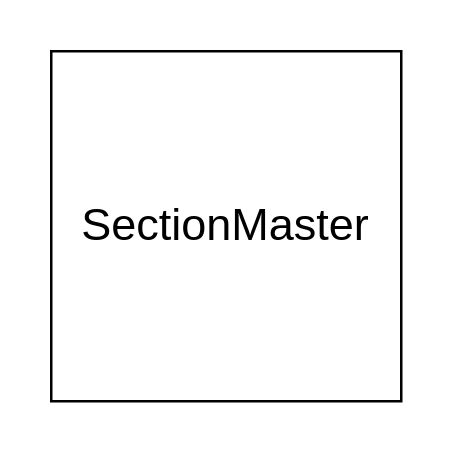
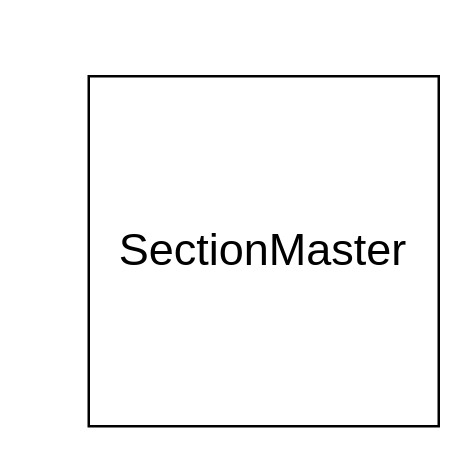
node "SectionMaster": moved (226, 226) -> (264, 251)
